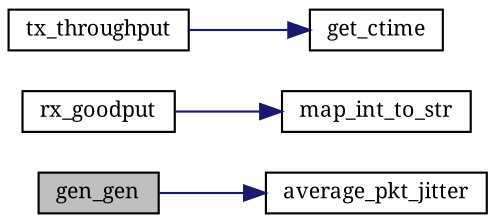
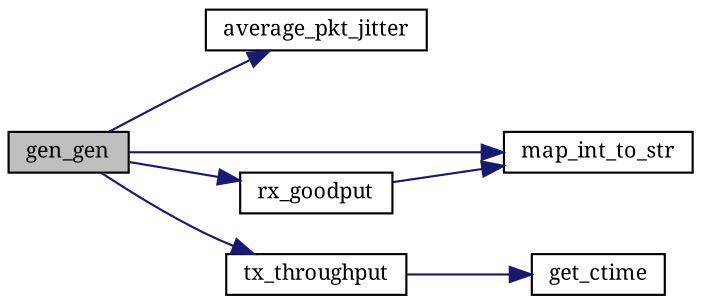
edge "gen_gen" -> "map_int_to_str": added
edge "gen_gen" -> "rx_goodput": added
edge "gen_gen" -> "tx_throughput": added
